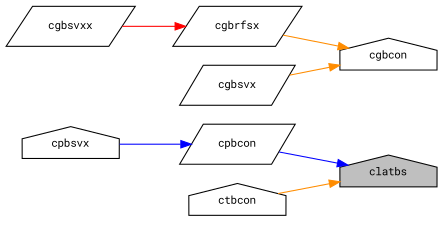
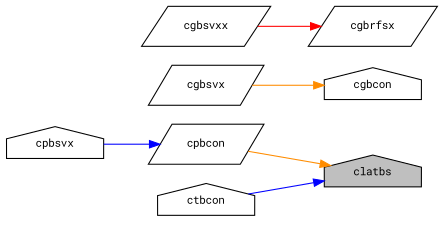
edge "cgbrfsx" -> "cgbcon": removed
edge "cpbcon" -> "clatbs": color blue -> darkorange
edge "ctbcon" -> "clatbs": color darkorange -> blue
